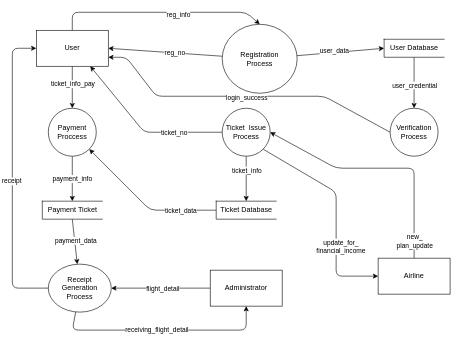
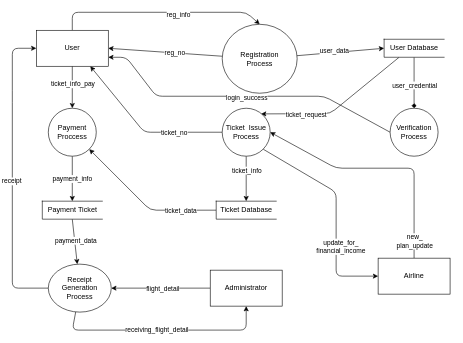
edge "User Database" -> "Ticket Issue Process": added, label "ticket_request"
edge "User Database" -> "Verification Process": arrowhead classic -> diamond
